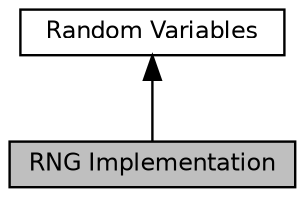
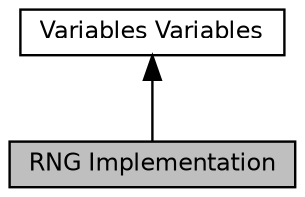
node "Random Variables": label "Random Variables" -> "Variables Variables"
